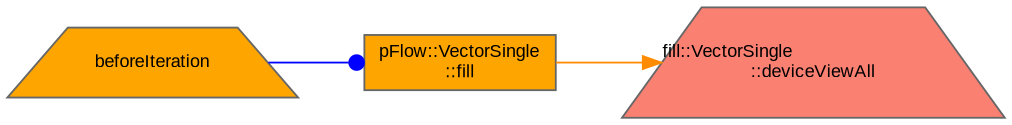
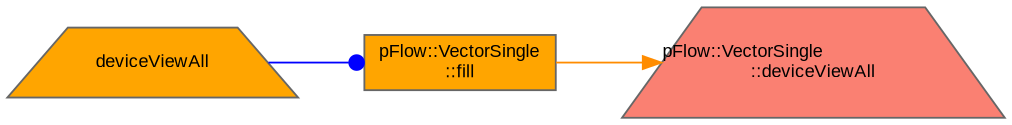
node "beforeIteration": label "beforeIteration" -> "deviceViewAll"
node "fill::VectorSingle ::deviceViewAll": label "fill::VectorSingle ::deviceViewAll" -> "pFlow::VectorSingle ::deviceViewAll"
